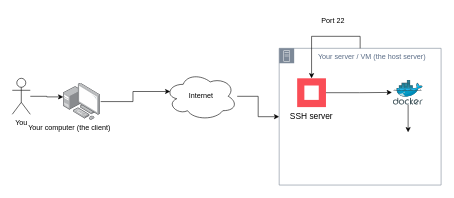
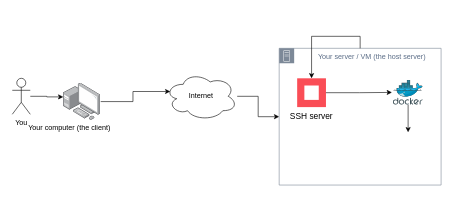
node "Port 22": removed
